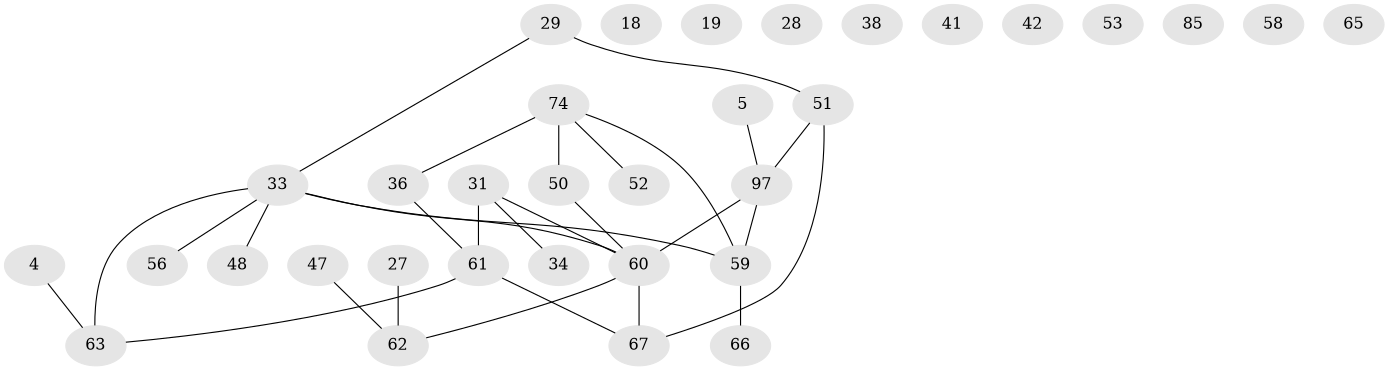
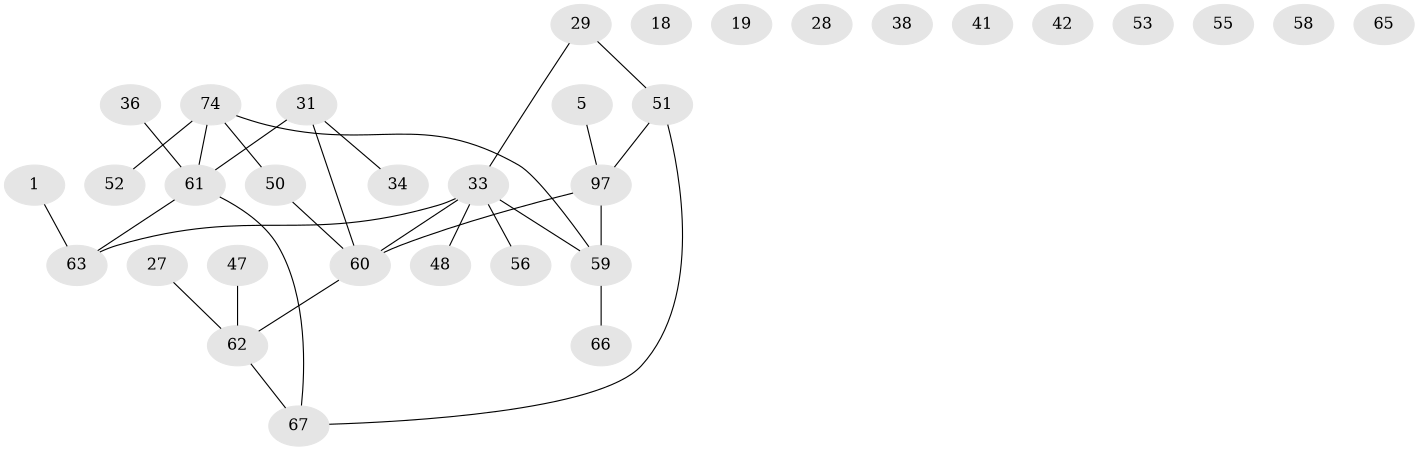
node "85": label "85" -> "55"
edge "74" -- "36": now "74" -- "61"
node "4": label "4" -> "1"
edge "60" -- "67": now "62" -- "67"
